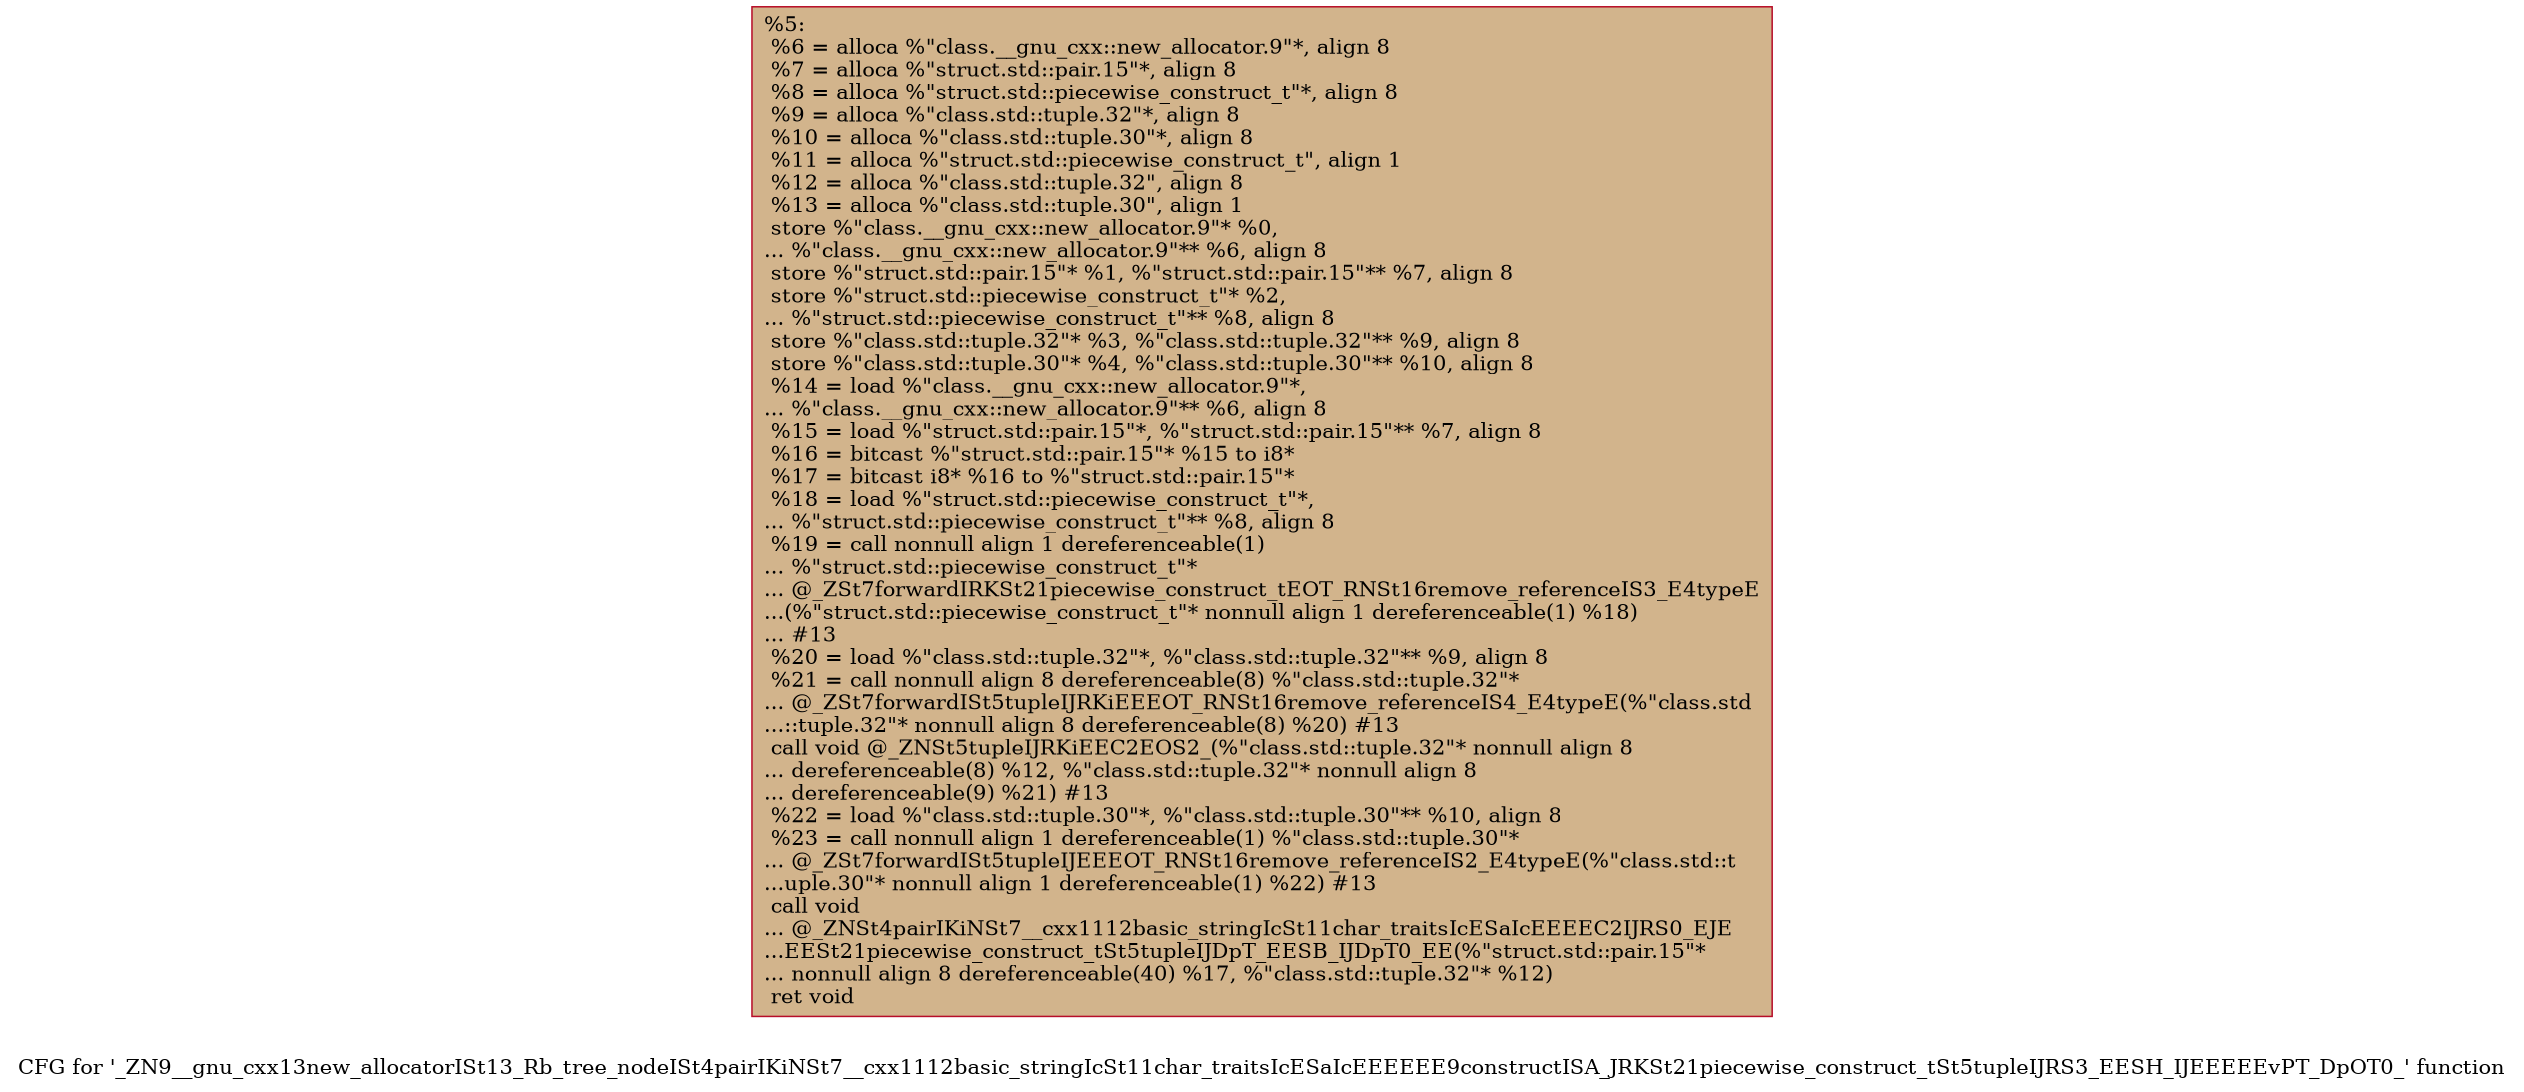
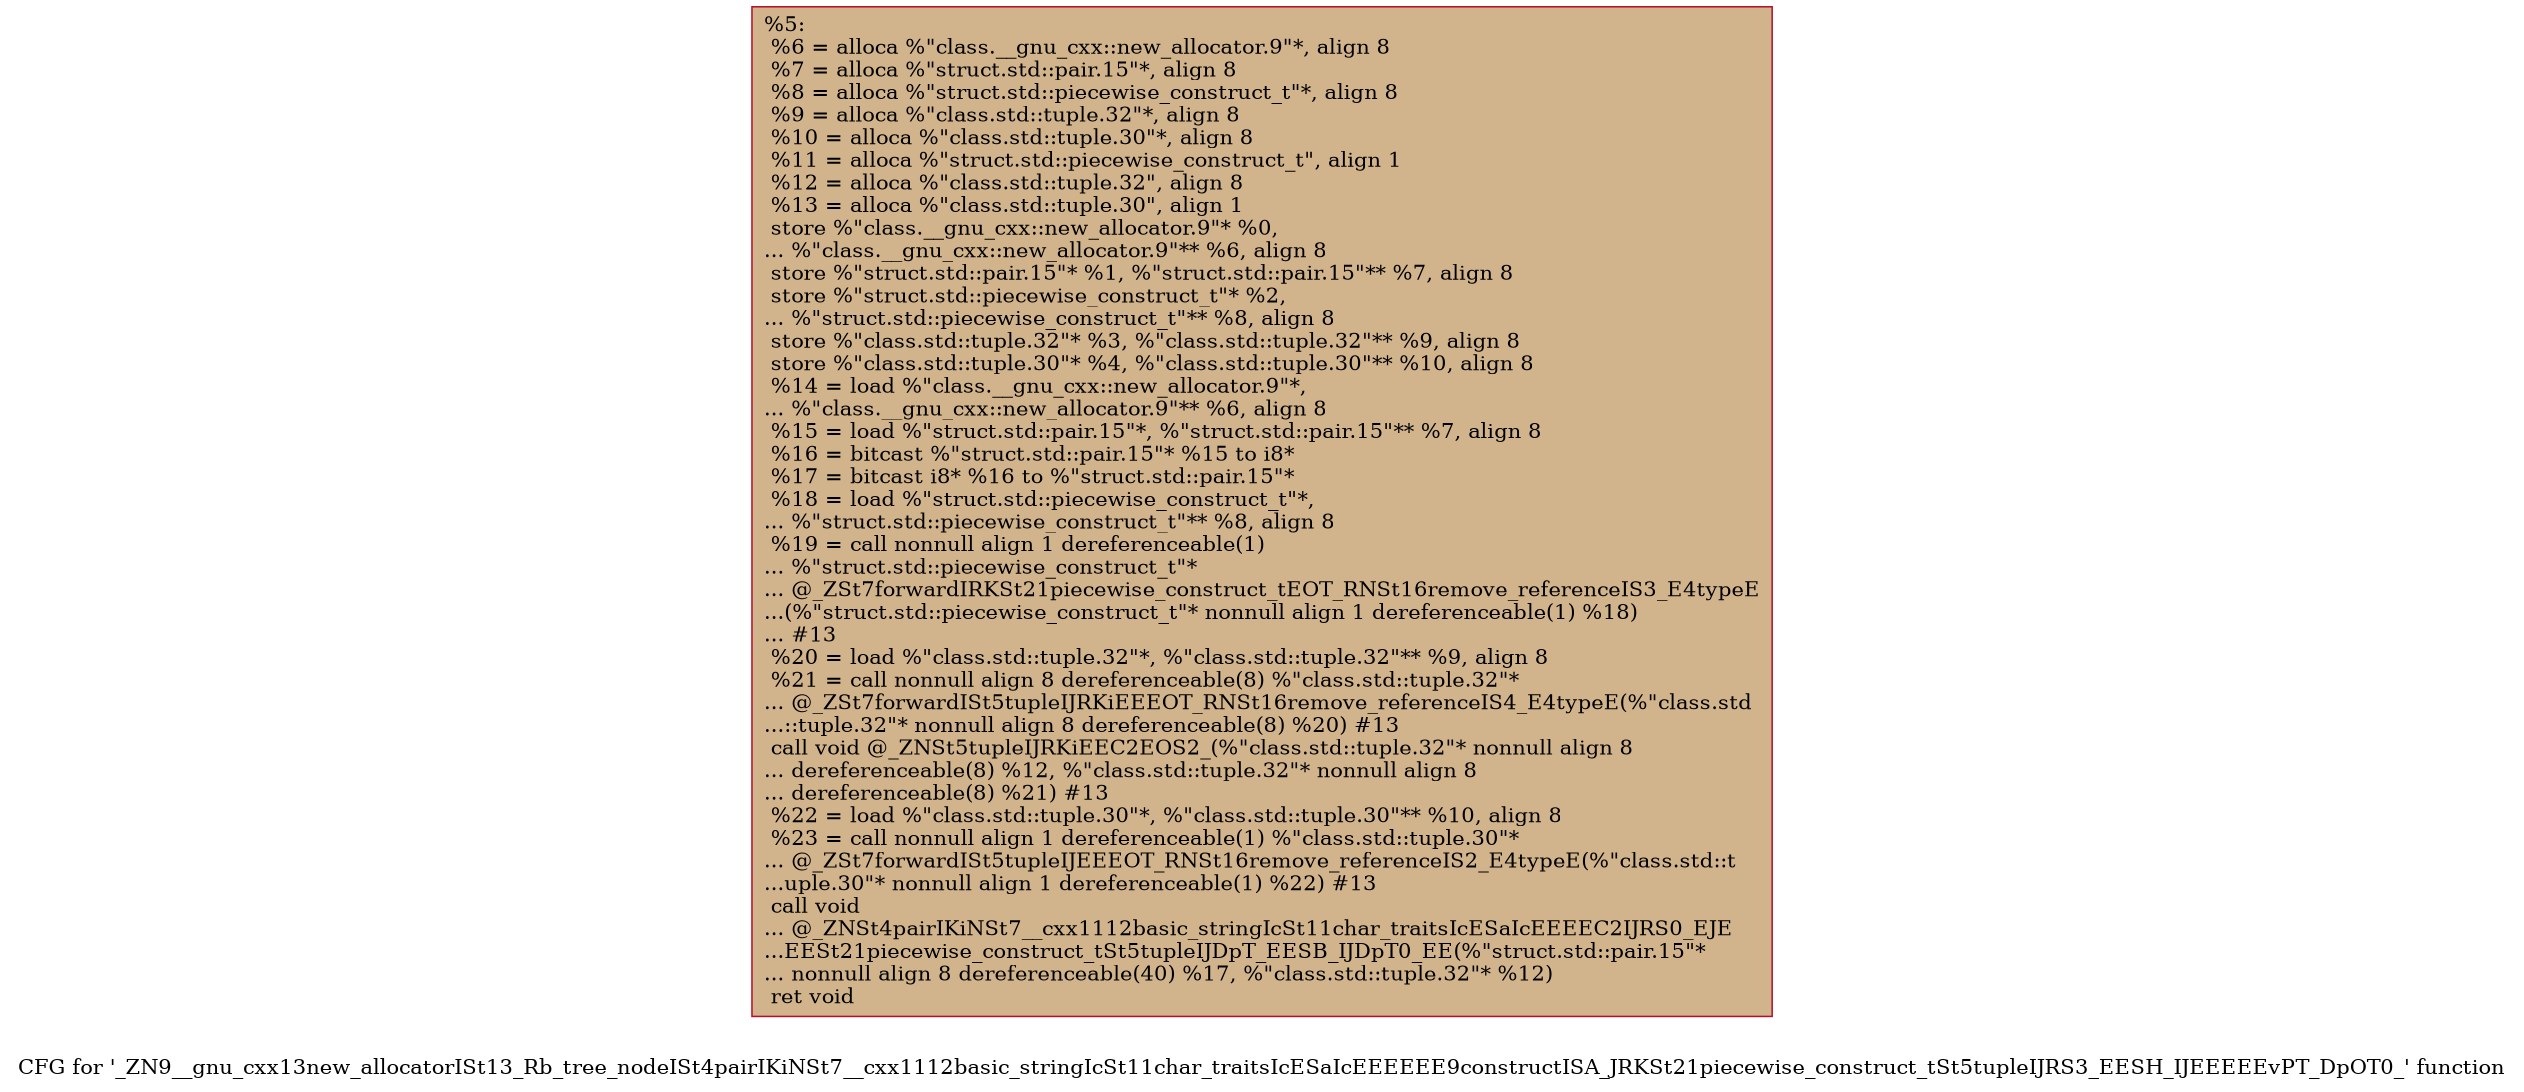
node "%5:": text "... dereferenceable(9) %21) #13" -> "... dereferenceable(8) %21) #13"
